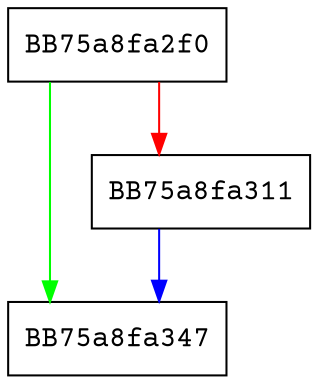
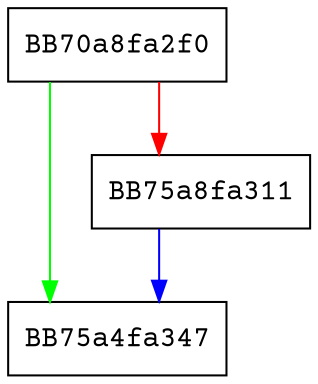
node "BB75a8fa2f0": label "BB75a8fa2f0" -> "BB70a8fa2f0"
node "BB75a8fa347": label "BB75a8fa347" -> "BB75a4fa347"
